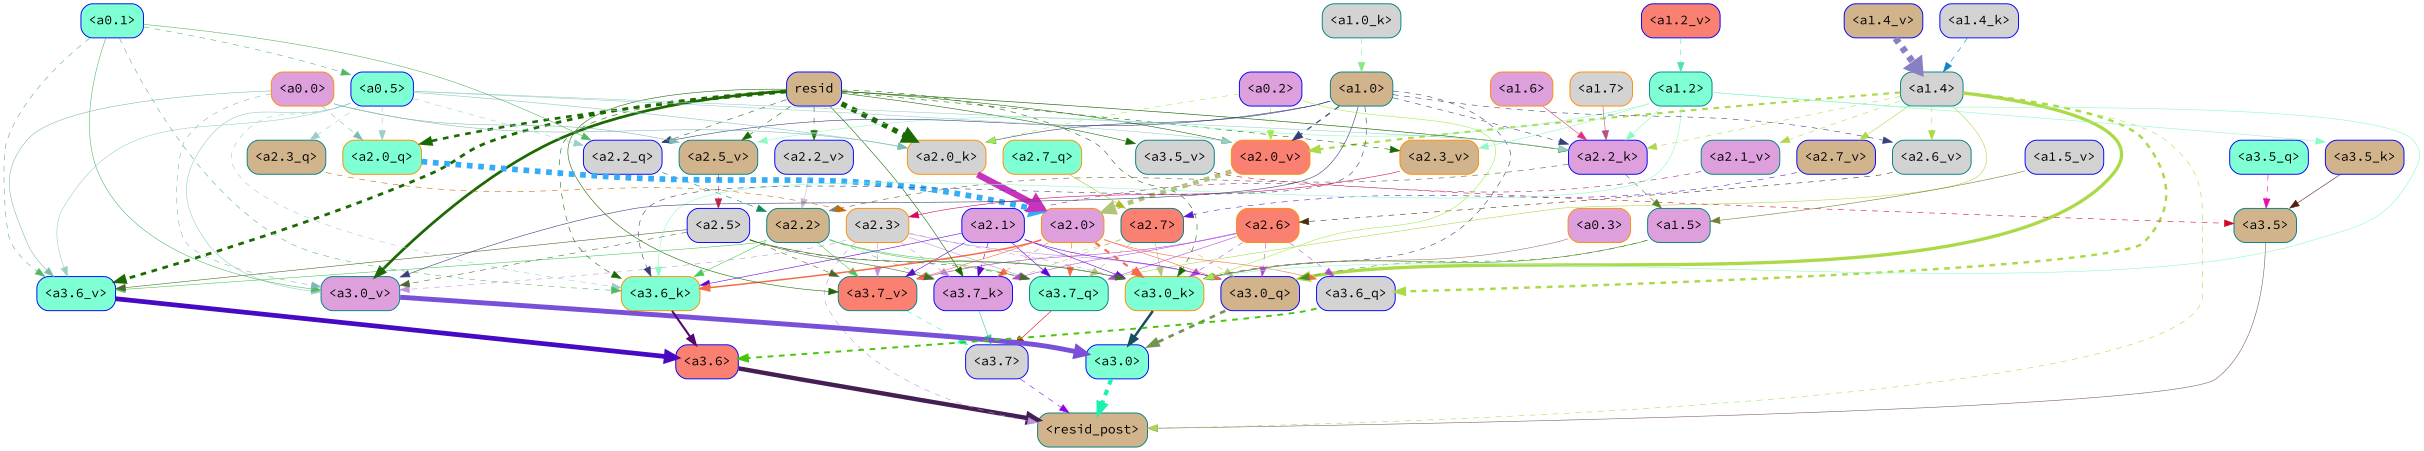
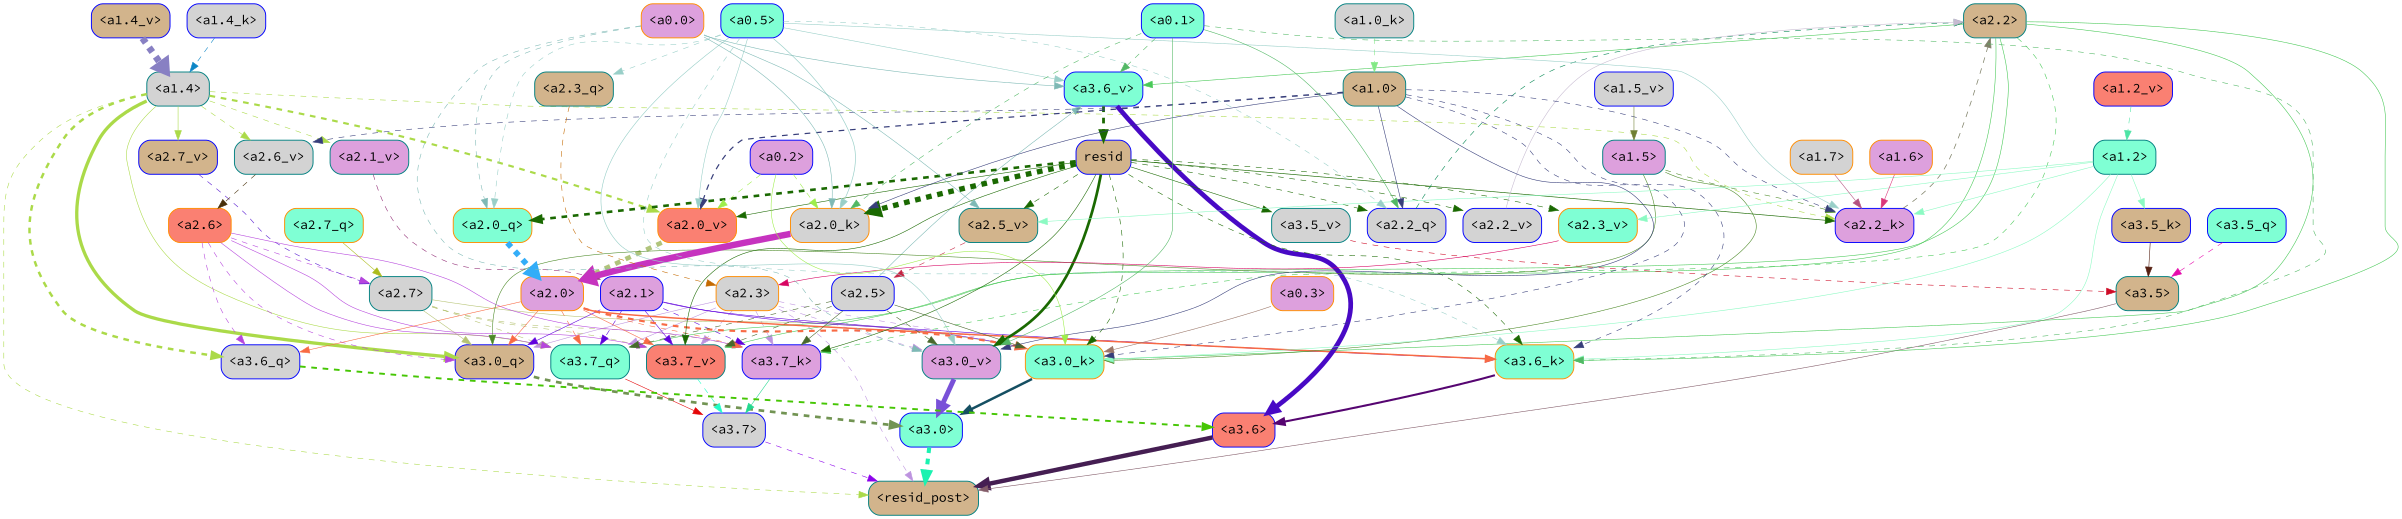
edge "<a0.1>" -> "<a0.5>": now "<a0.1>" -> "<a2.0_k>"
edge "resid" -> "<a3.6_v>": reversed
node "<a2.3_v>": fillcolor tan -> aquamarine
edge "<a2.2_k>" -> "<a1.5>": reversed
node "<a2.7>": fillcolor salmon -> lightgrey
edge "<a2.6>" -> "<a3.0_k>": now "<a2.6>" -> "<a2.7>"
edge "<a2.1>" -> "<a3.7_q>": style bold -> dashed
edge "<a2.7>" -> "<a3.0_q>": style dashed -> bold
edge "<a2.5>" -> "<a3.6_v>": color #48682c -> #7eb9b5
edge "<a1.5>" -> "<a3.0_q>": style dashed -> bold
